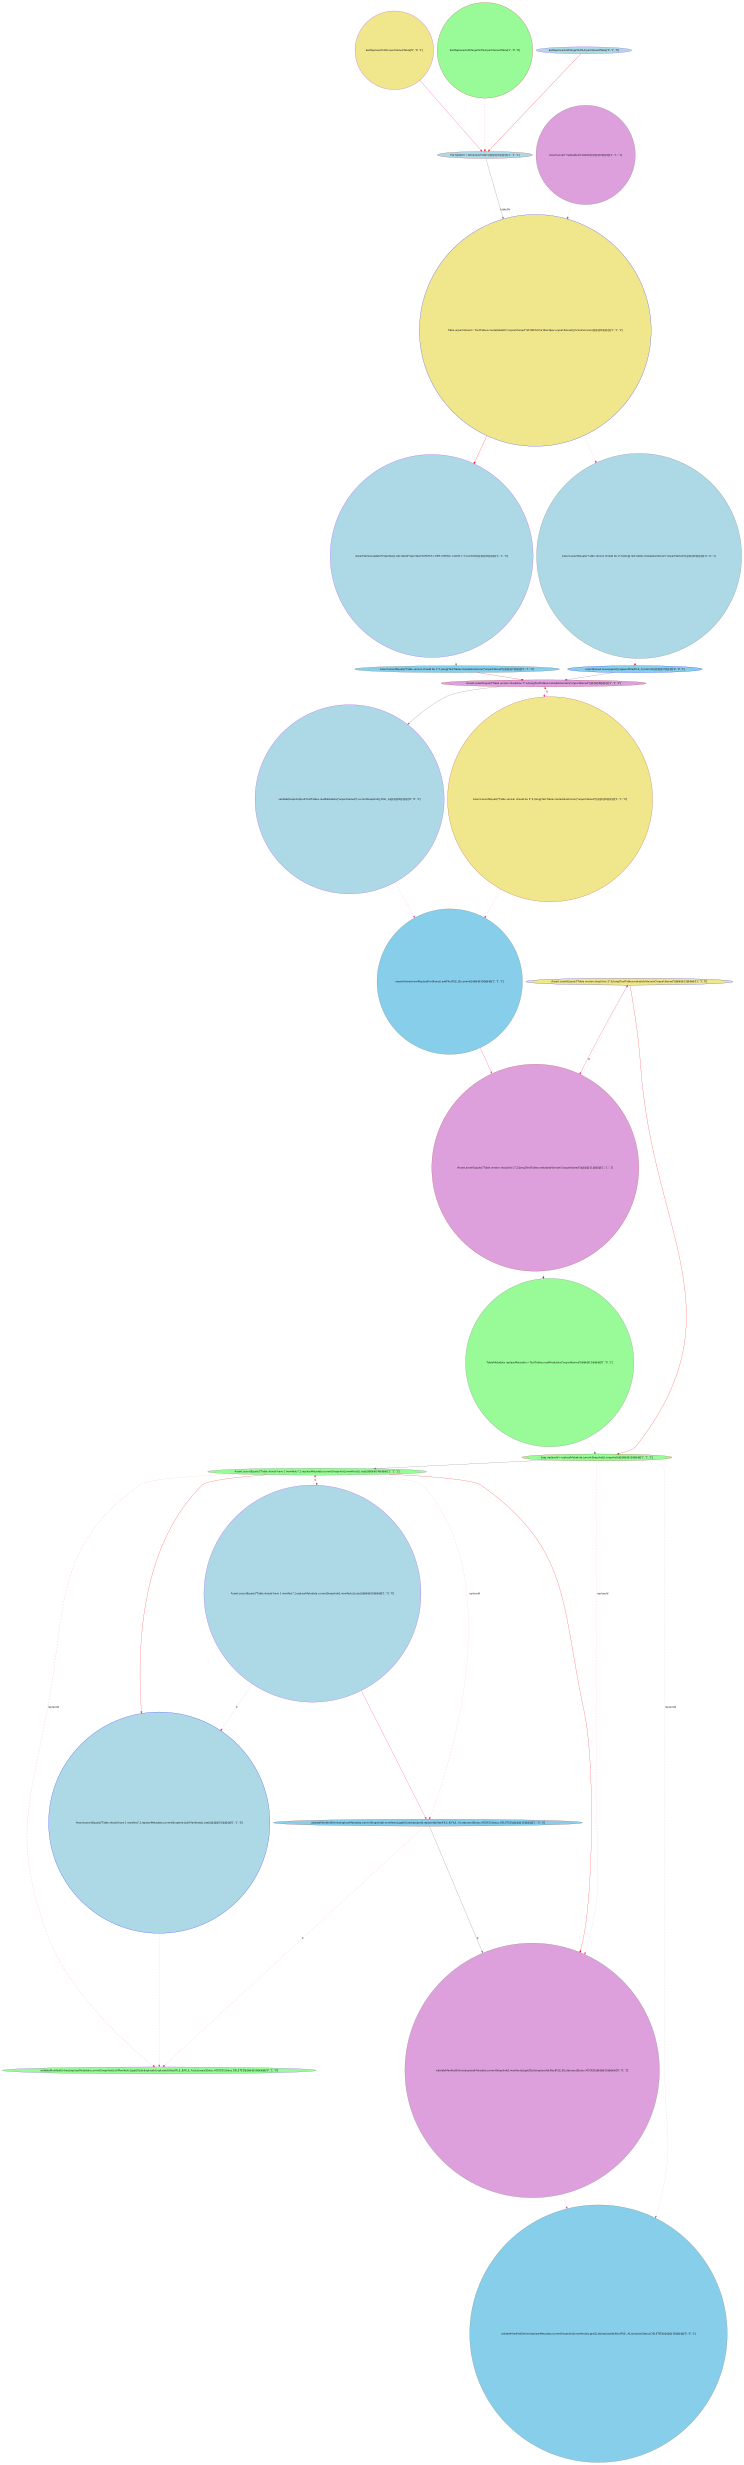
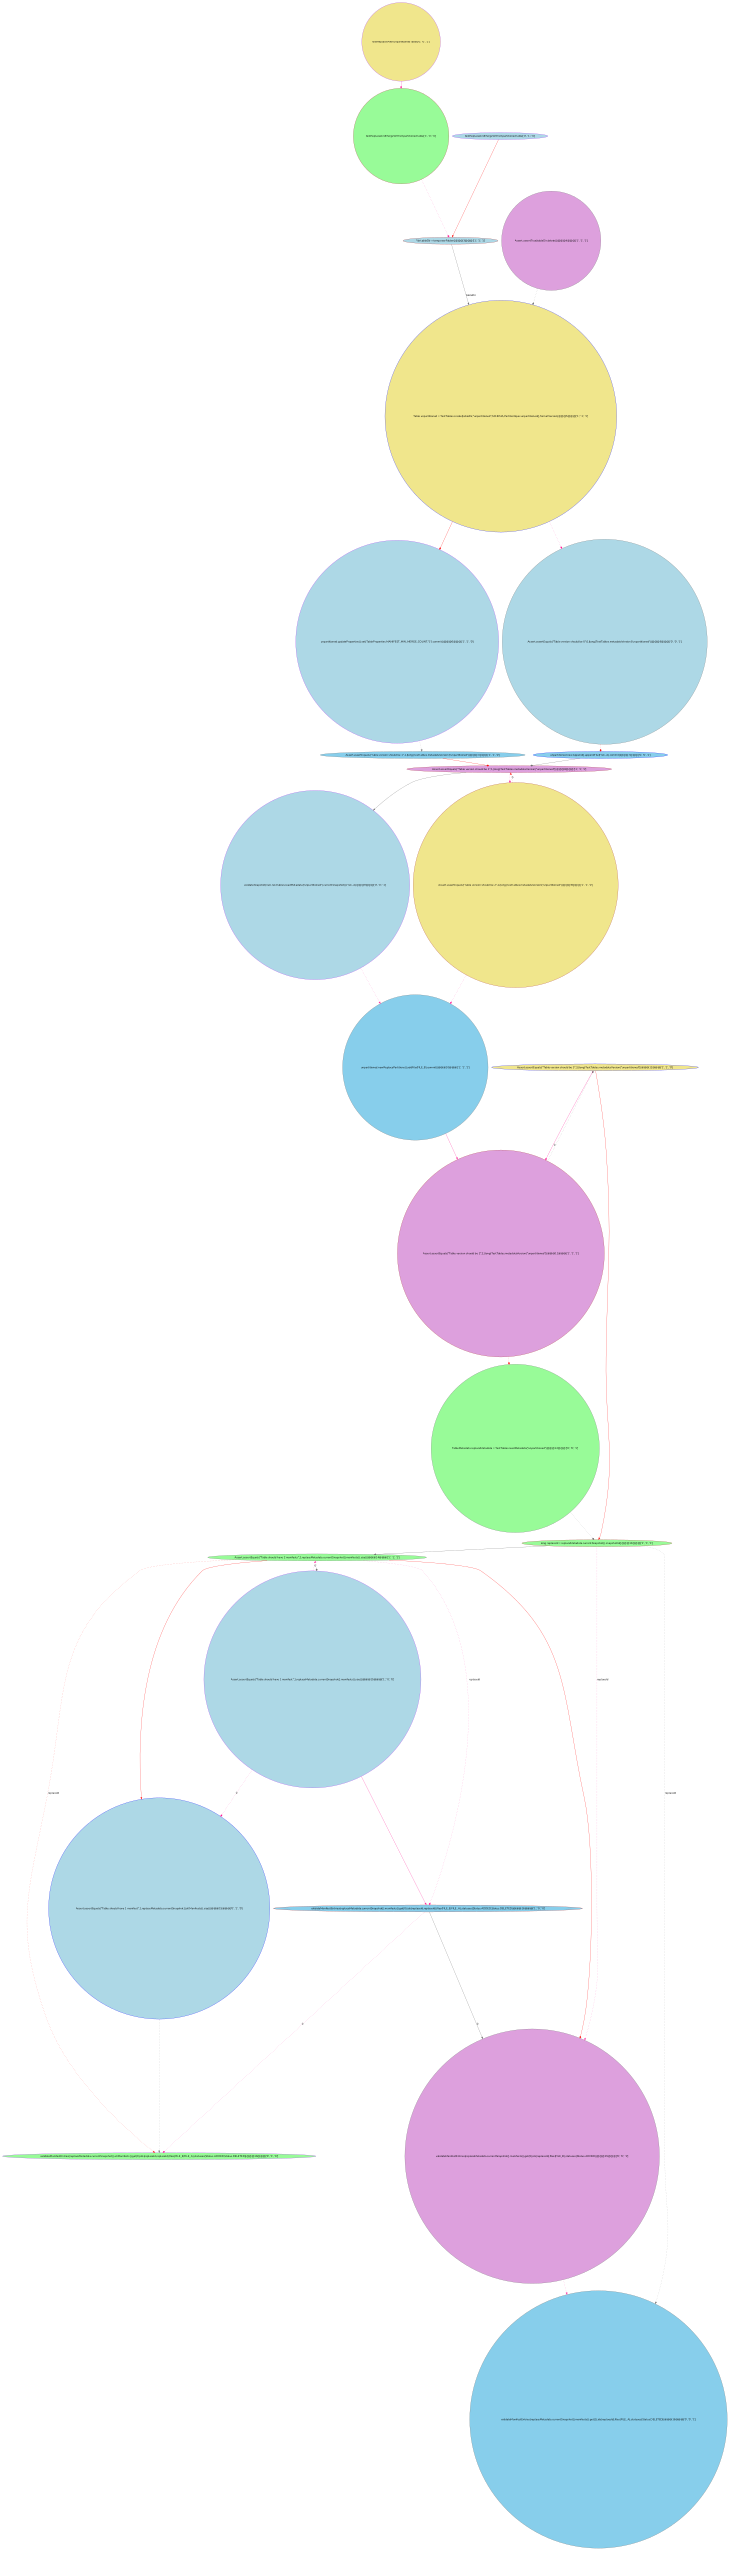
edge "testReplaceWithUnpartitionedTable['0', '0', '1']" -> "File tableDir = temp.newFolder()@@@3@@@['1', '1', '1']": now "testReplaceWithUnpartitionedTable['0', '0', '1']" -> "testReplaceAndMergeWithUnpartitionedTable['1', '0', '0']"
edge "testReplaceAndMergeWithUnpartitionedTable['1', '0', '0']" -> "File tableDir = temp.newFolder()@@@3@@@['1', '1', '1']": color red -> deeppink
